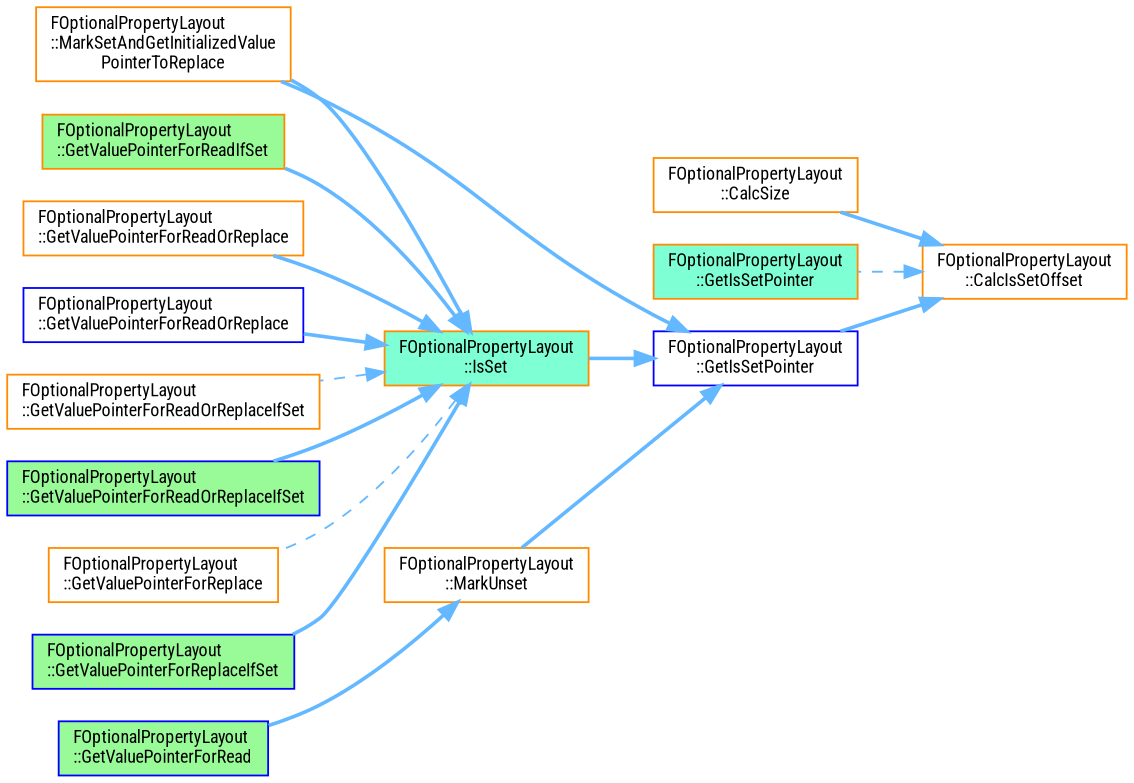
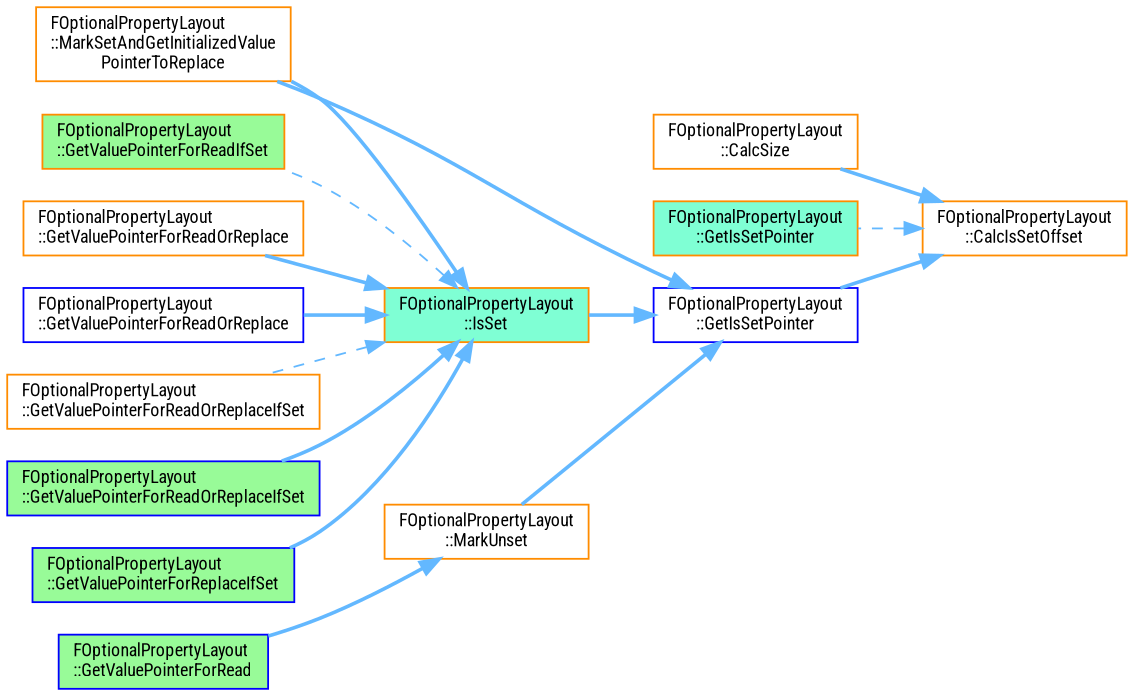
edge "FOptionalPropertyLayout ::GetValuePointerForReadIfSet" -> "FOptionalPropertyLayout ::IsSet": style bold -> dashed
node "FOptionalPropertyLayout ::GetValuePointerForReplace": removed
